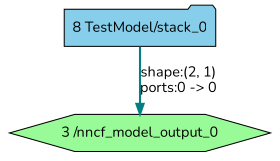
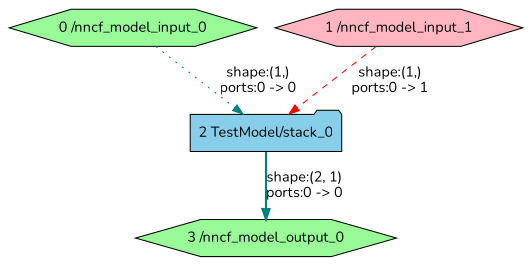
node "0 /nncf_model_input_0": added
node "8 TestModel/stack_0": label "8 TestModel/stack_0" -> "2 TestModel/stack_0"
node "1 /nncf_model_input_1": added
